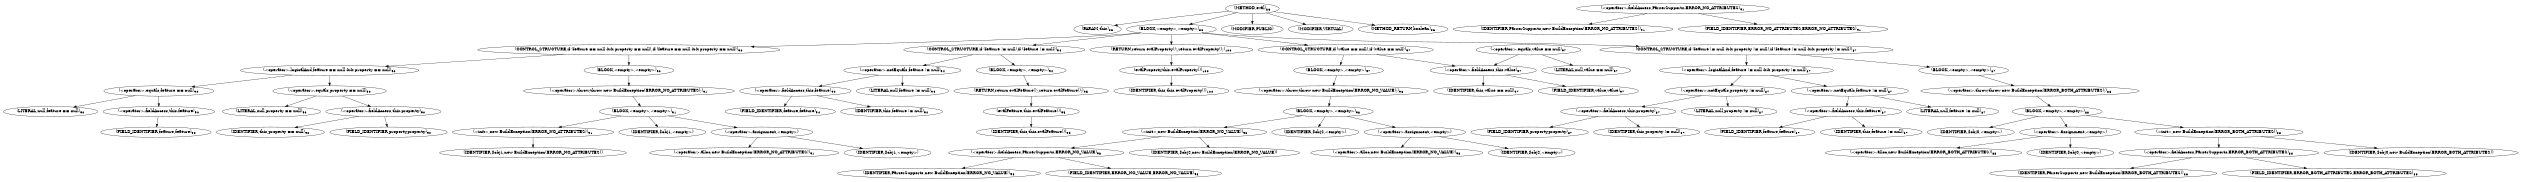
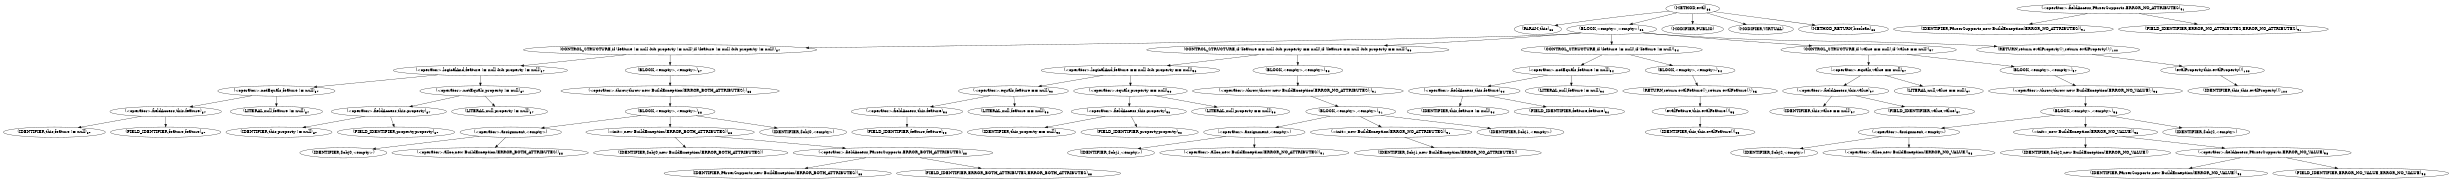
edge "(CONTROL_STRUCTURE,if (value == null),if (value == null))" -> "(<operator>.fieldAccess,this.value)": now "(CONTROL_STRUCTURE,if (value == null),if (value == null))" -> "(<operator>.equals,value == null)"
